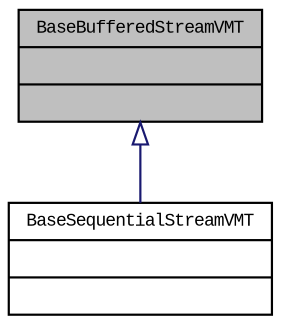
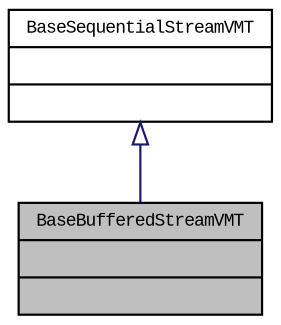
edge "BaseSequentialStreamVMT" -> "BaseBufferedStreamVMT": reversed
